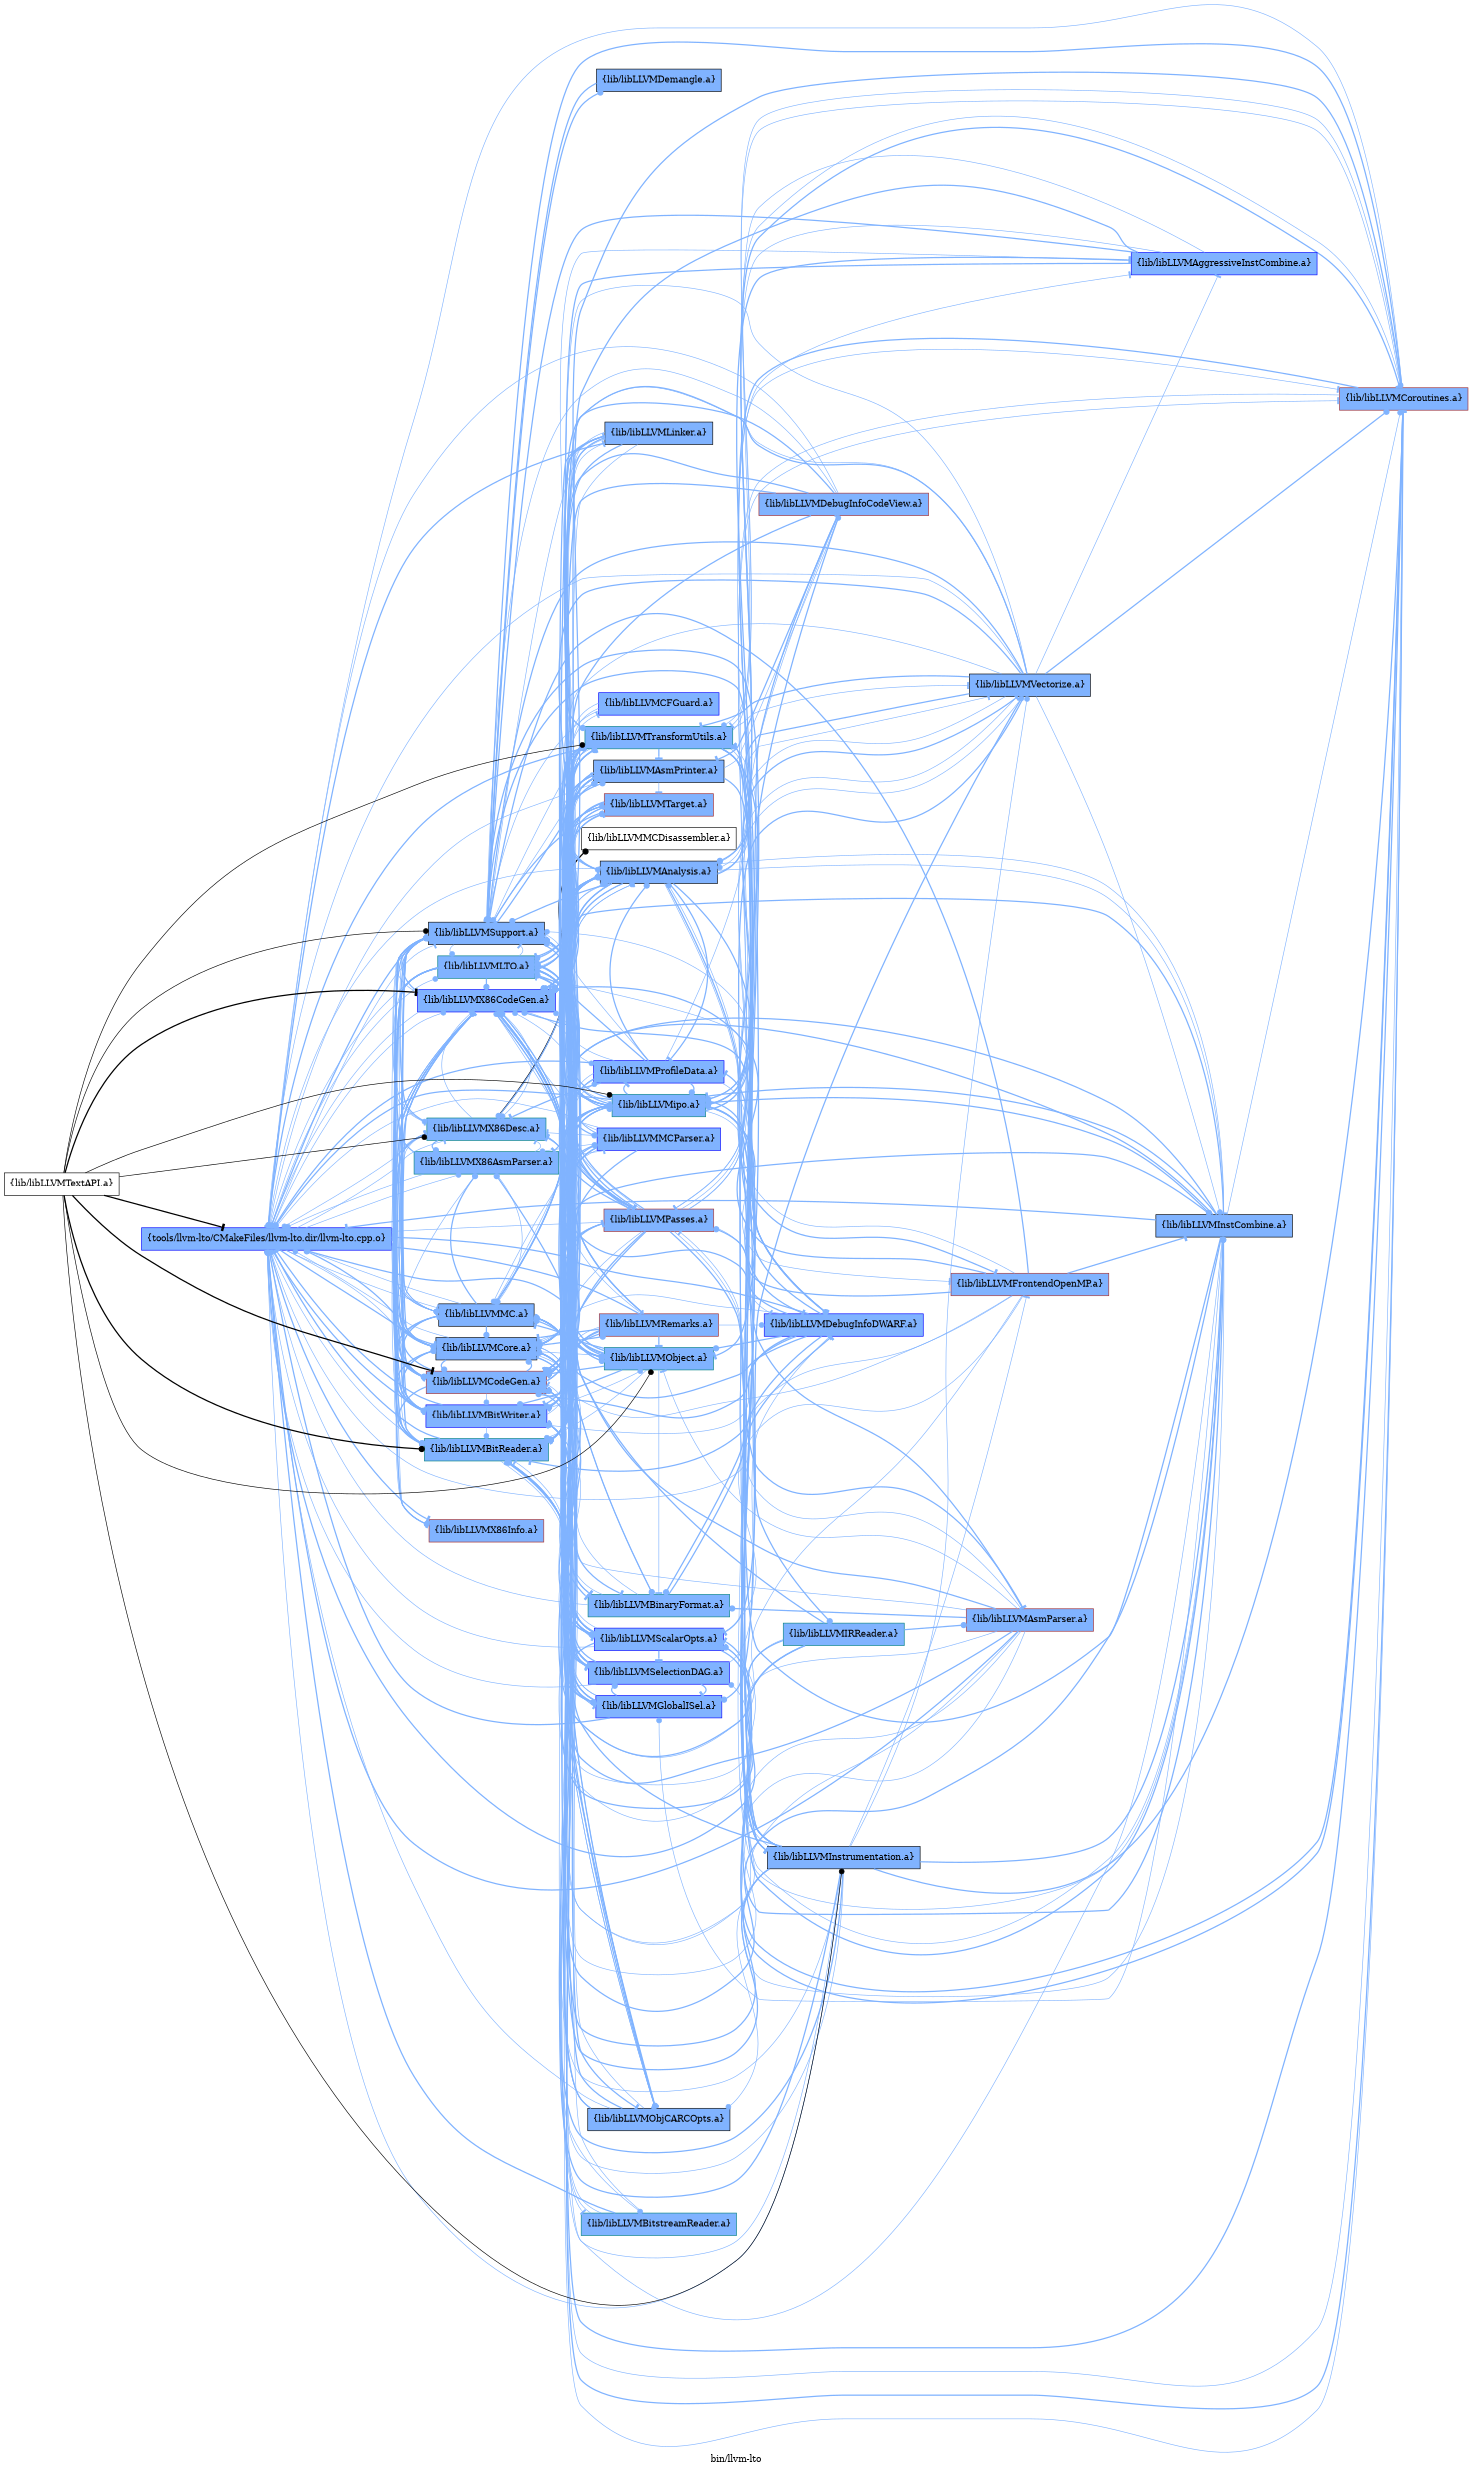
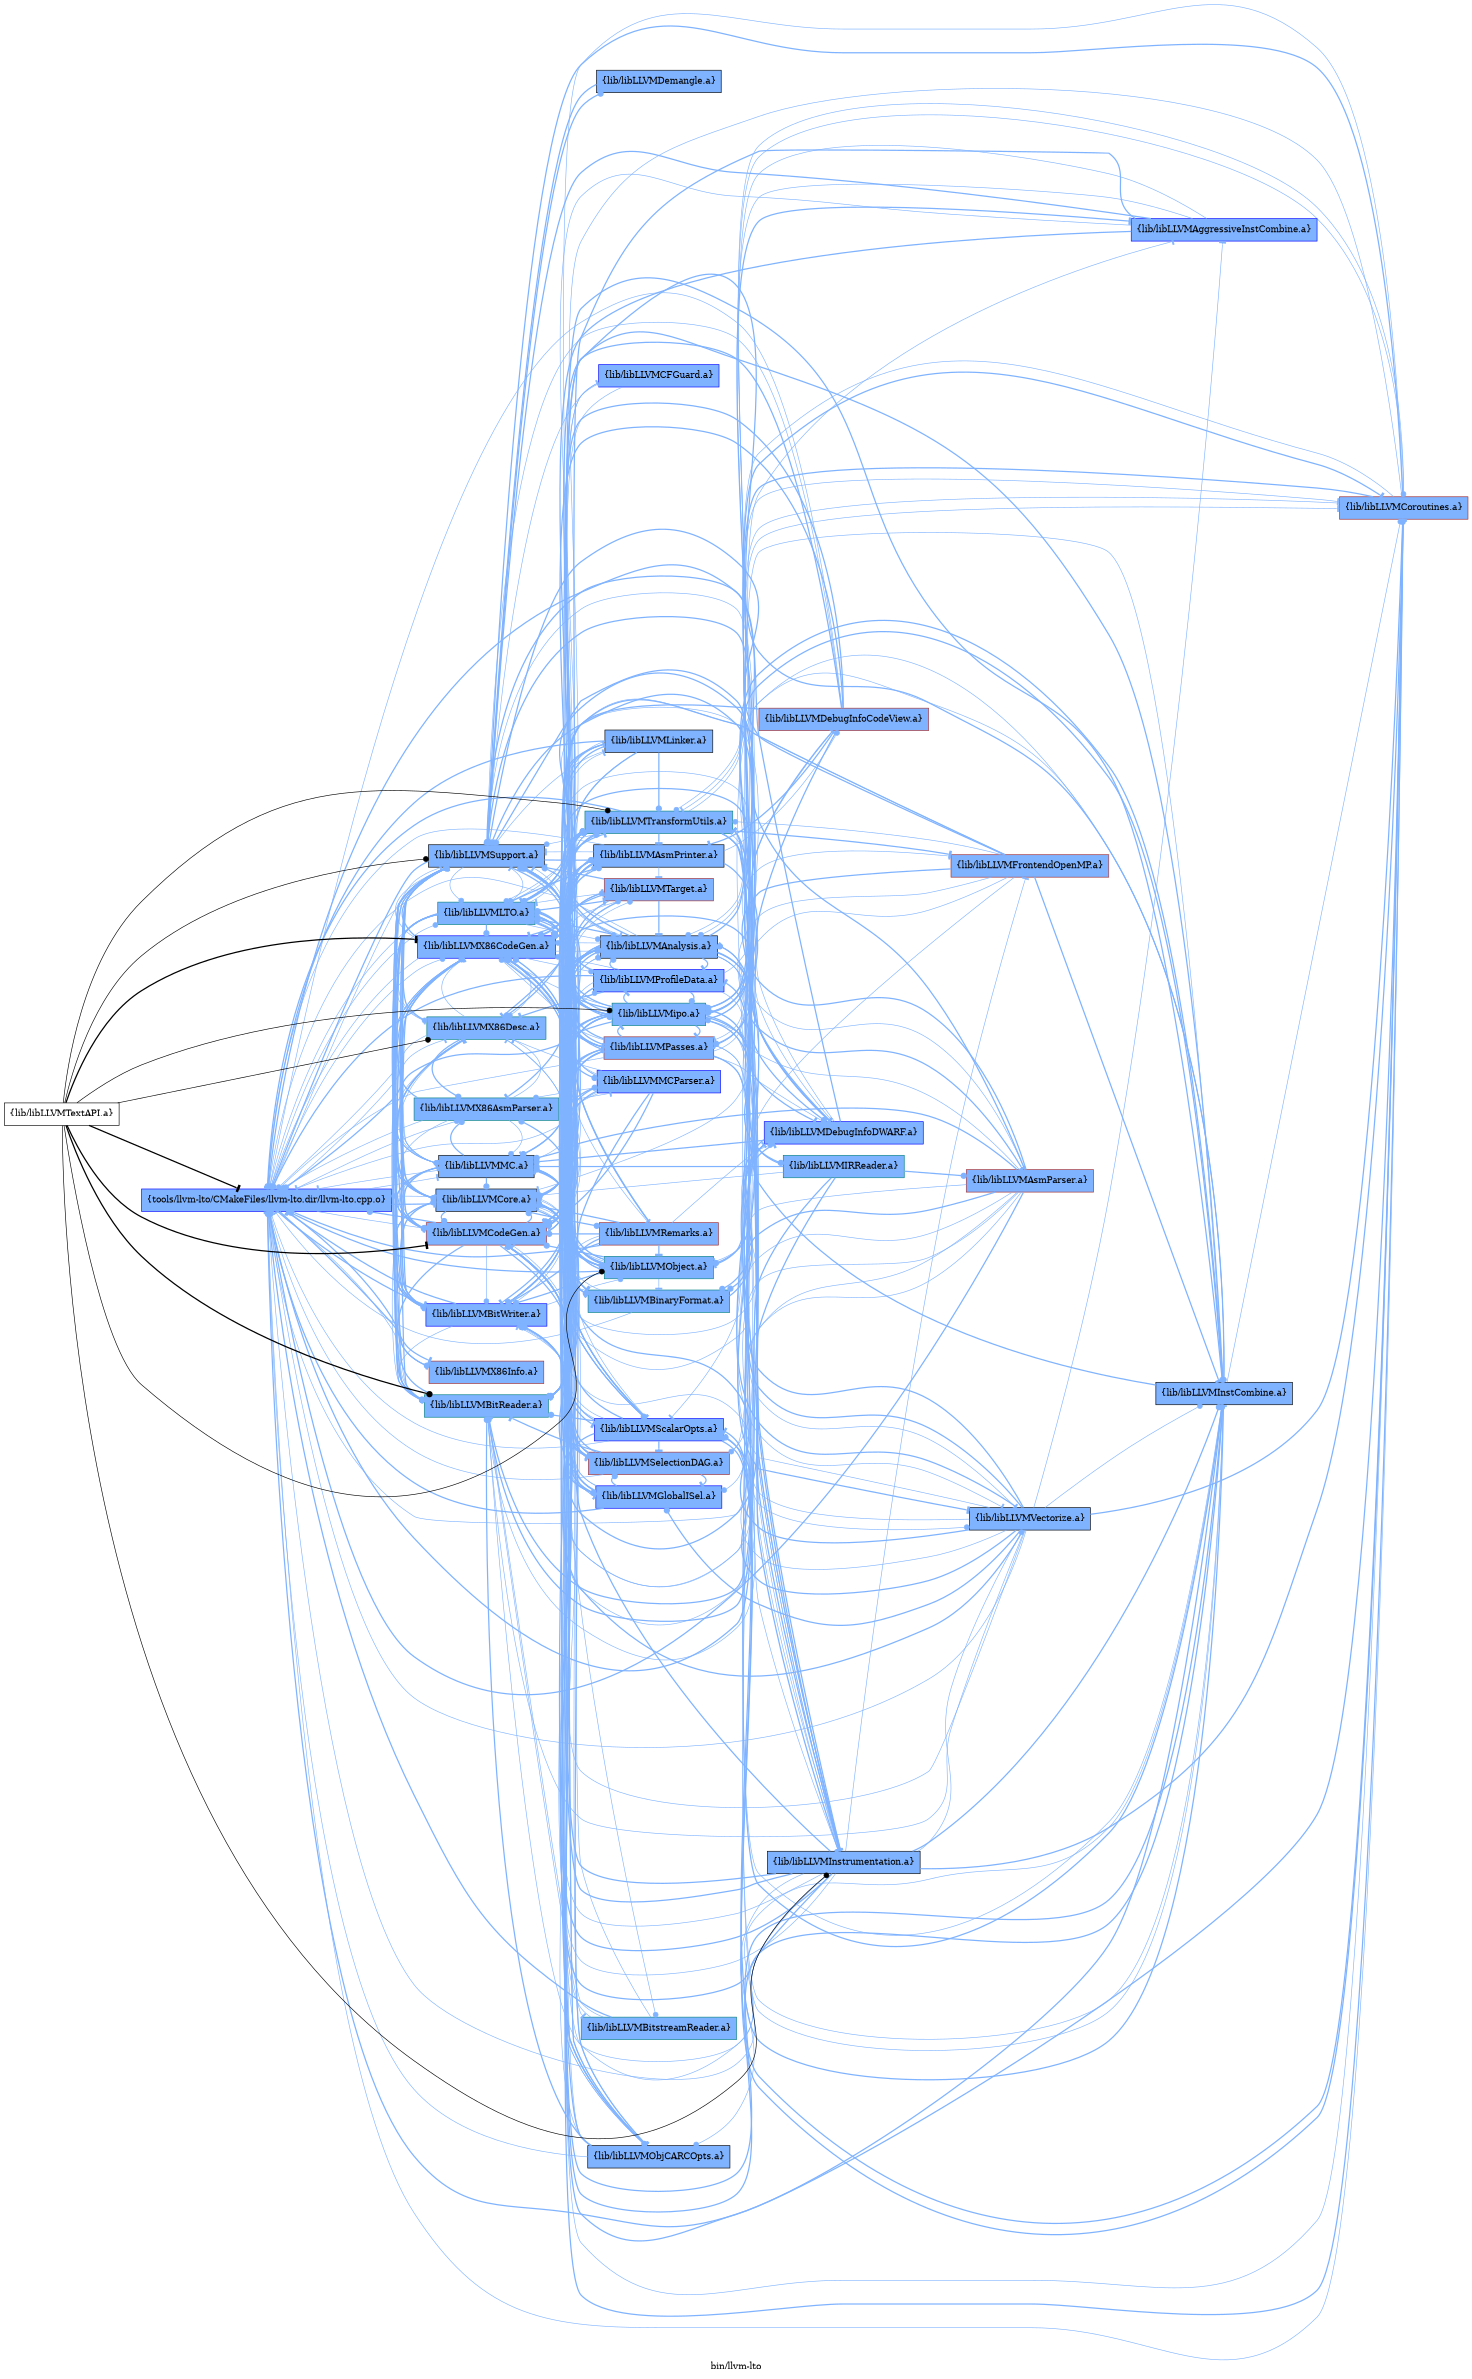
edge "{lib/libLLVMCoroutines.a}" -> "{lib/libLLVMX86CodeGen.a}": style bold -> solid
node "{lib/libLLVMMCDisassembler.a}": removed
edge "{lib/libLLVMX86CodeGen.a}" -> "{lib/libLLVMCFGuard.a}": now "{lib/libLLVMLTO.a}" -> "{lib/libLLVMCFGuard.a}"
edge "{lib/libLLVMipo.a}" -> "{lib/libLLVMGlobalISel.a}": removed
node "{lib/libLLVMSelectionDAG.a}": color blue -> brown
